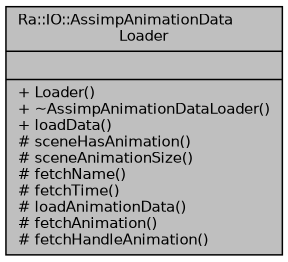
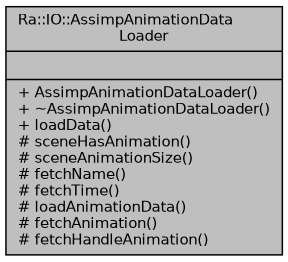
node "Ra::IO::AssimpAnimationData": text "+ Loader()" -> "+ AssimpAnimationDataLoader()"
